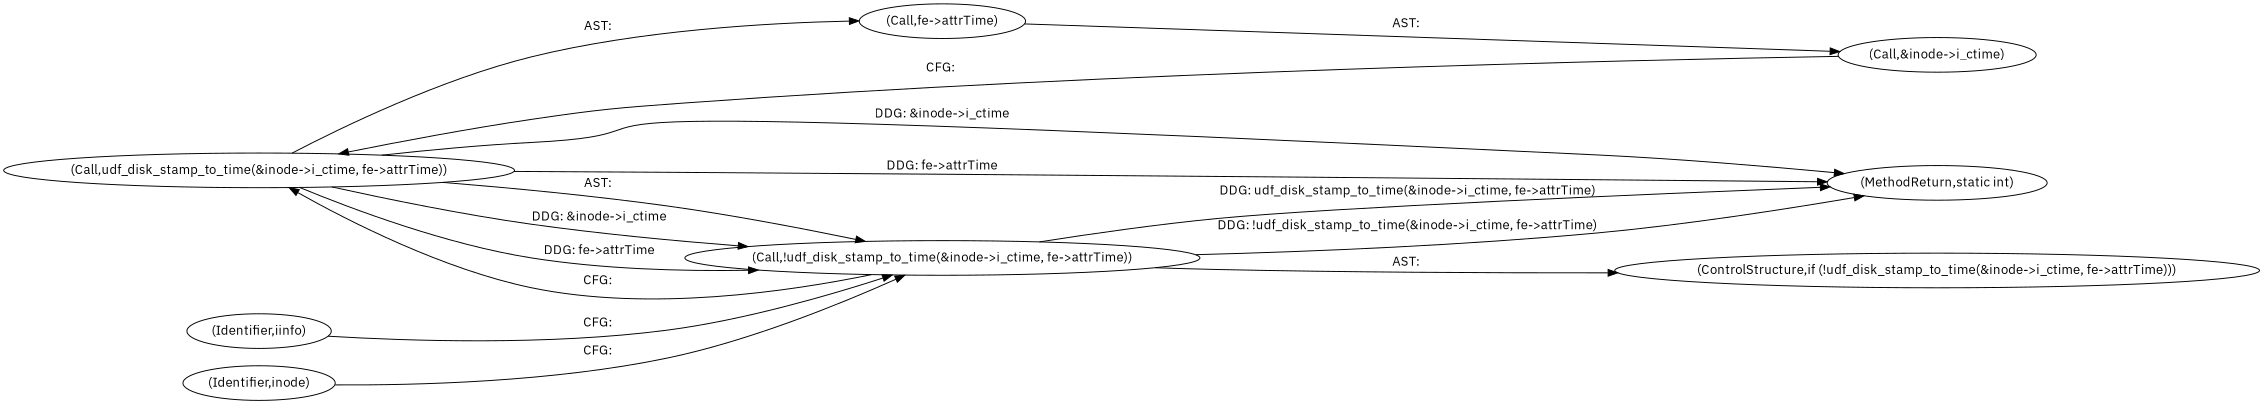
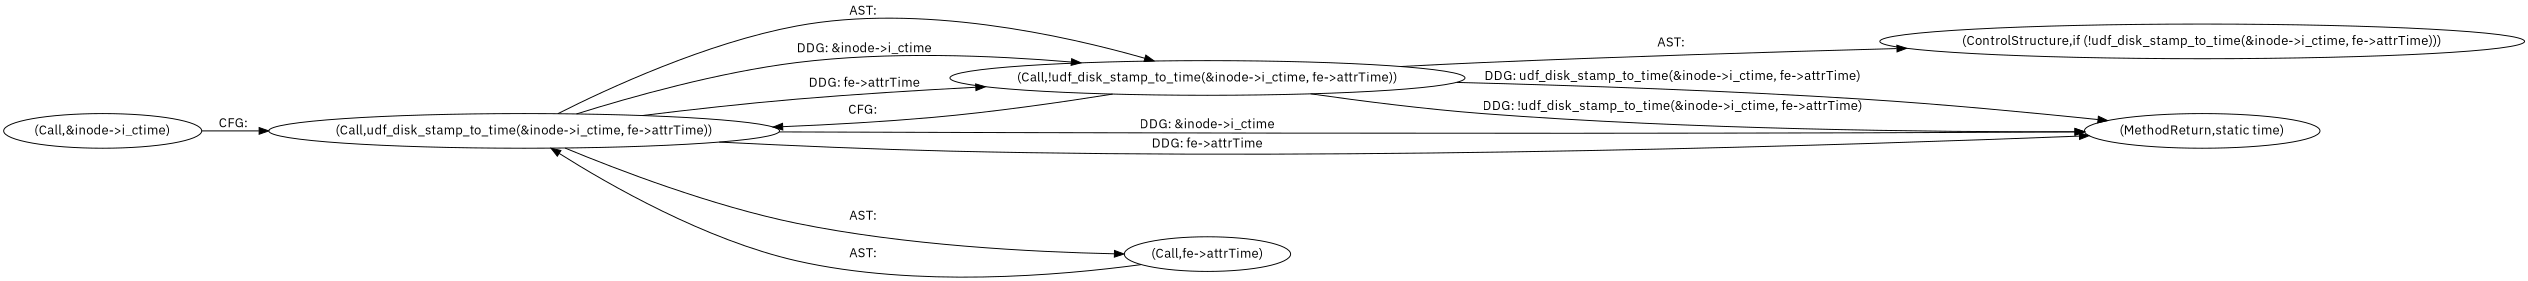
edge "(Call,fe->attrTime)" -> "(Call,&inode->i_ctime)": now "(Call,fe->attrTime)" -> "(Call,udf_disk_stamp_to_time(&inode->i_ctime, fe->attrTime))"
node "(MethodReturn,static int)": label "(MethodReturn,static int)" -> "(MethodReturn,static time)"
node "(Identifier,iinfo)": removed
node "(Identifier,inode)": removed
